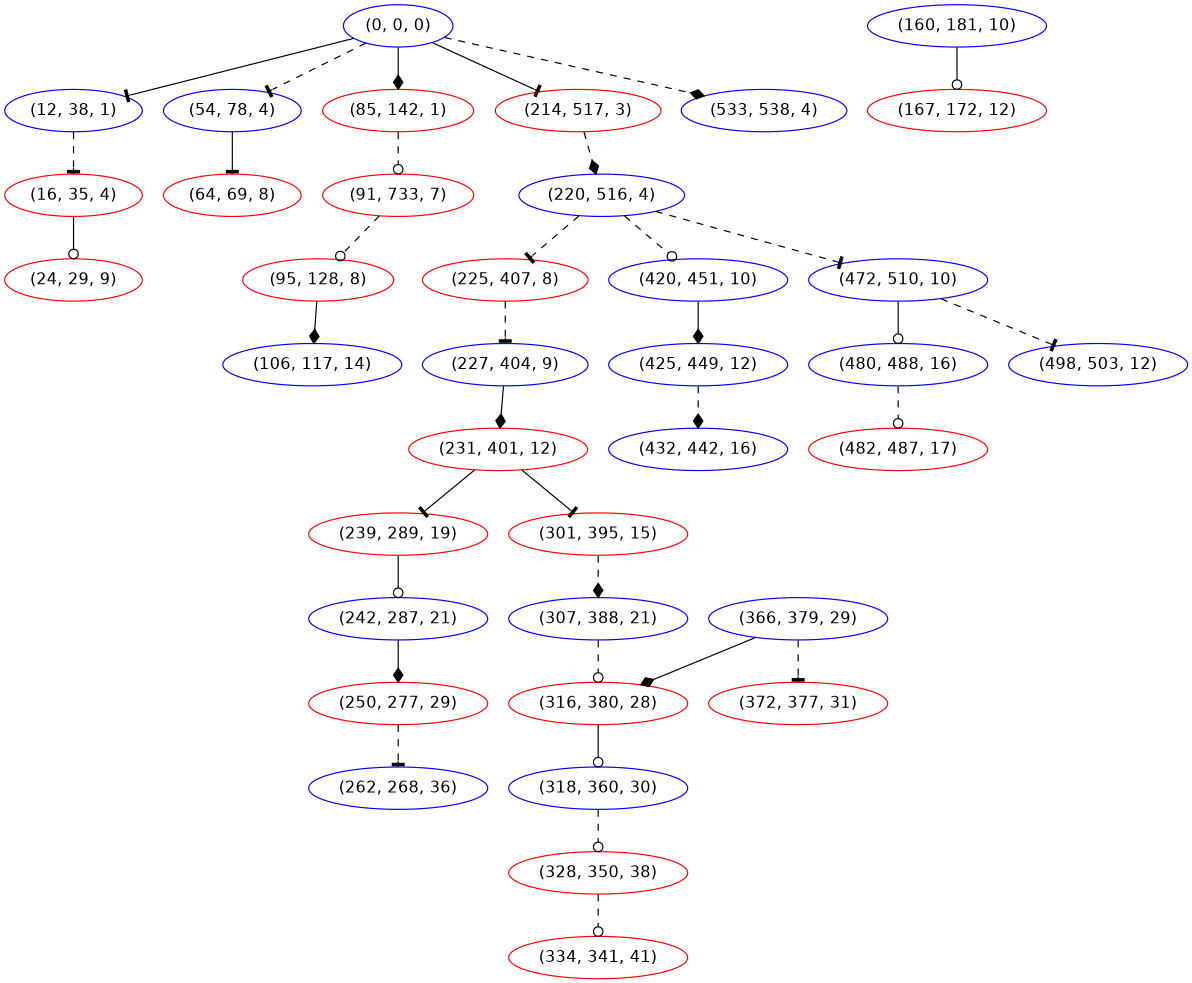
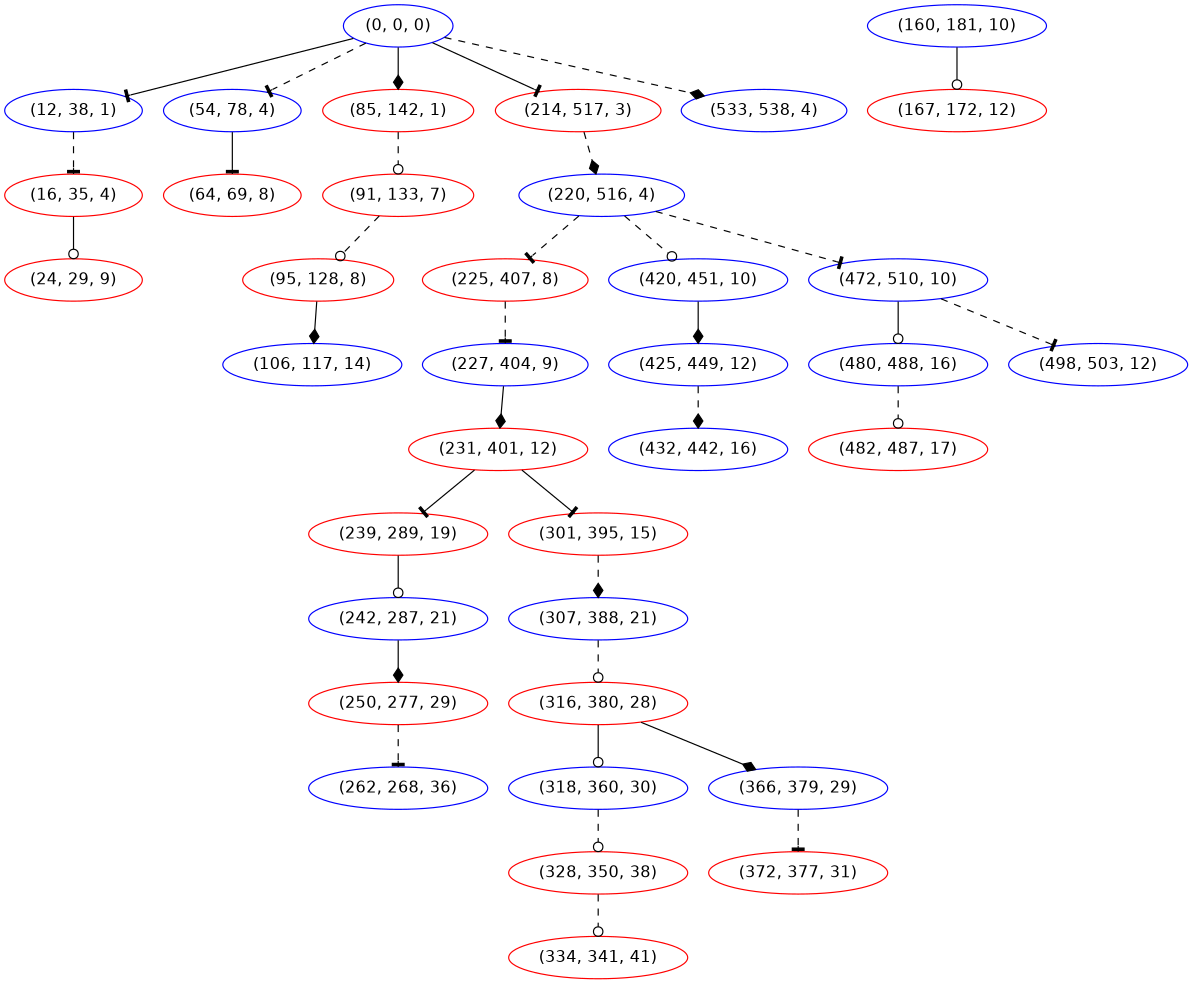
node "(91, 733, 7)": label "(91, 733, 7)" -> "(91, 133, 7)"
edge "(366, 379, 29)" -> "(316, 380, 28)": reversed
